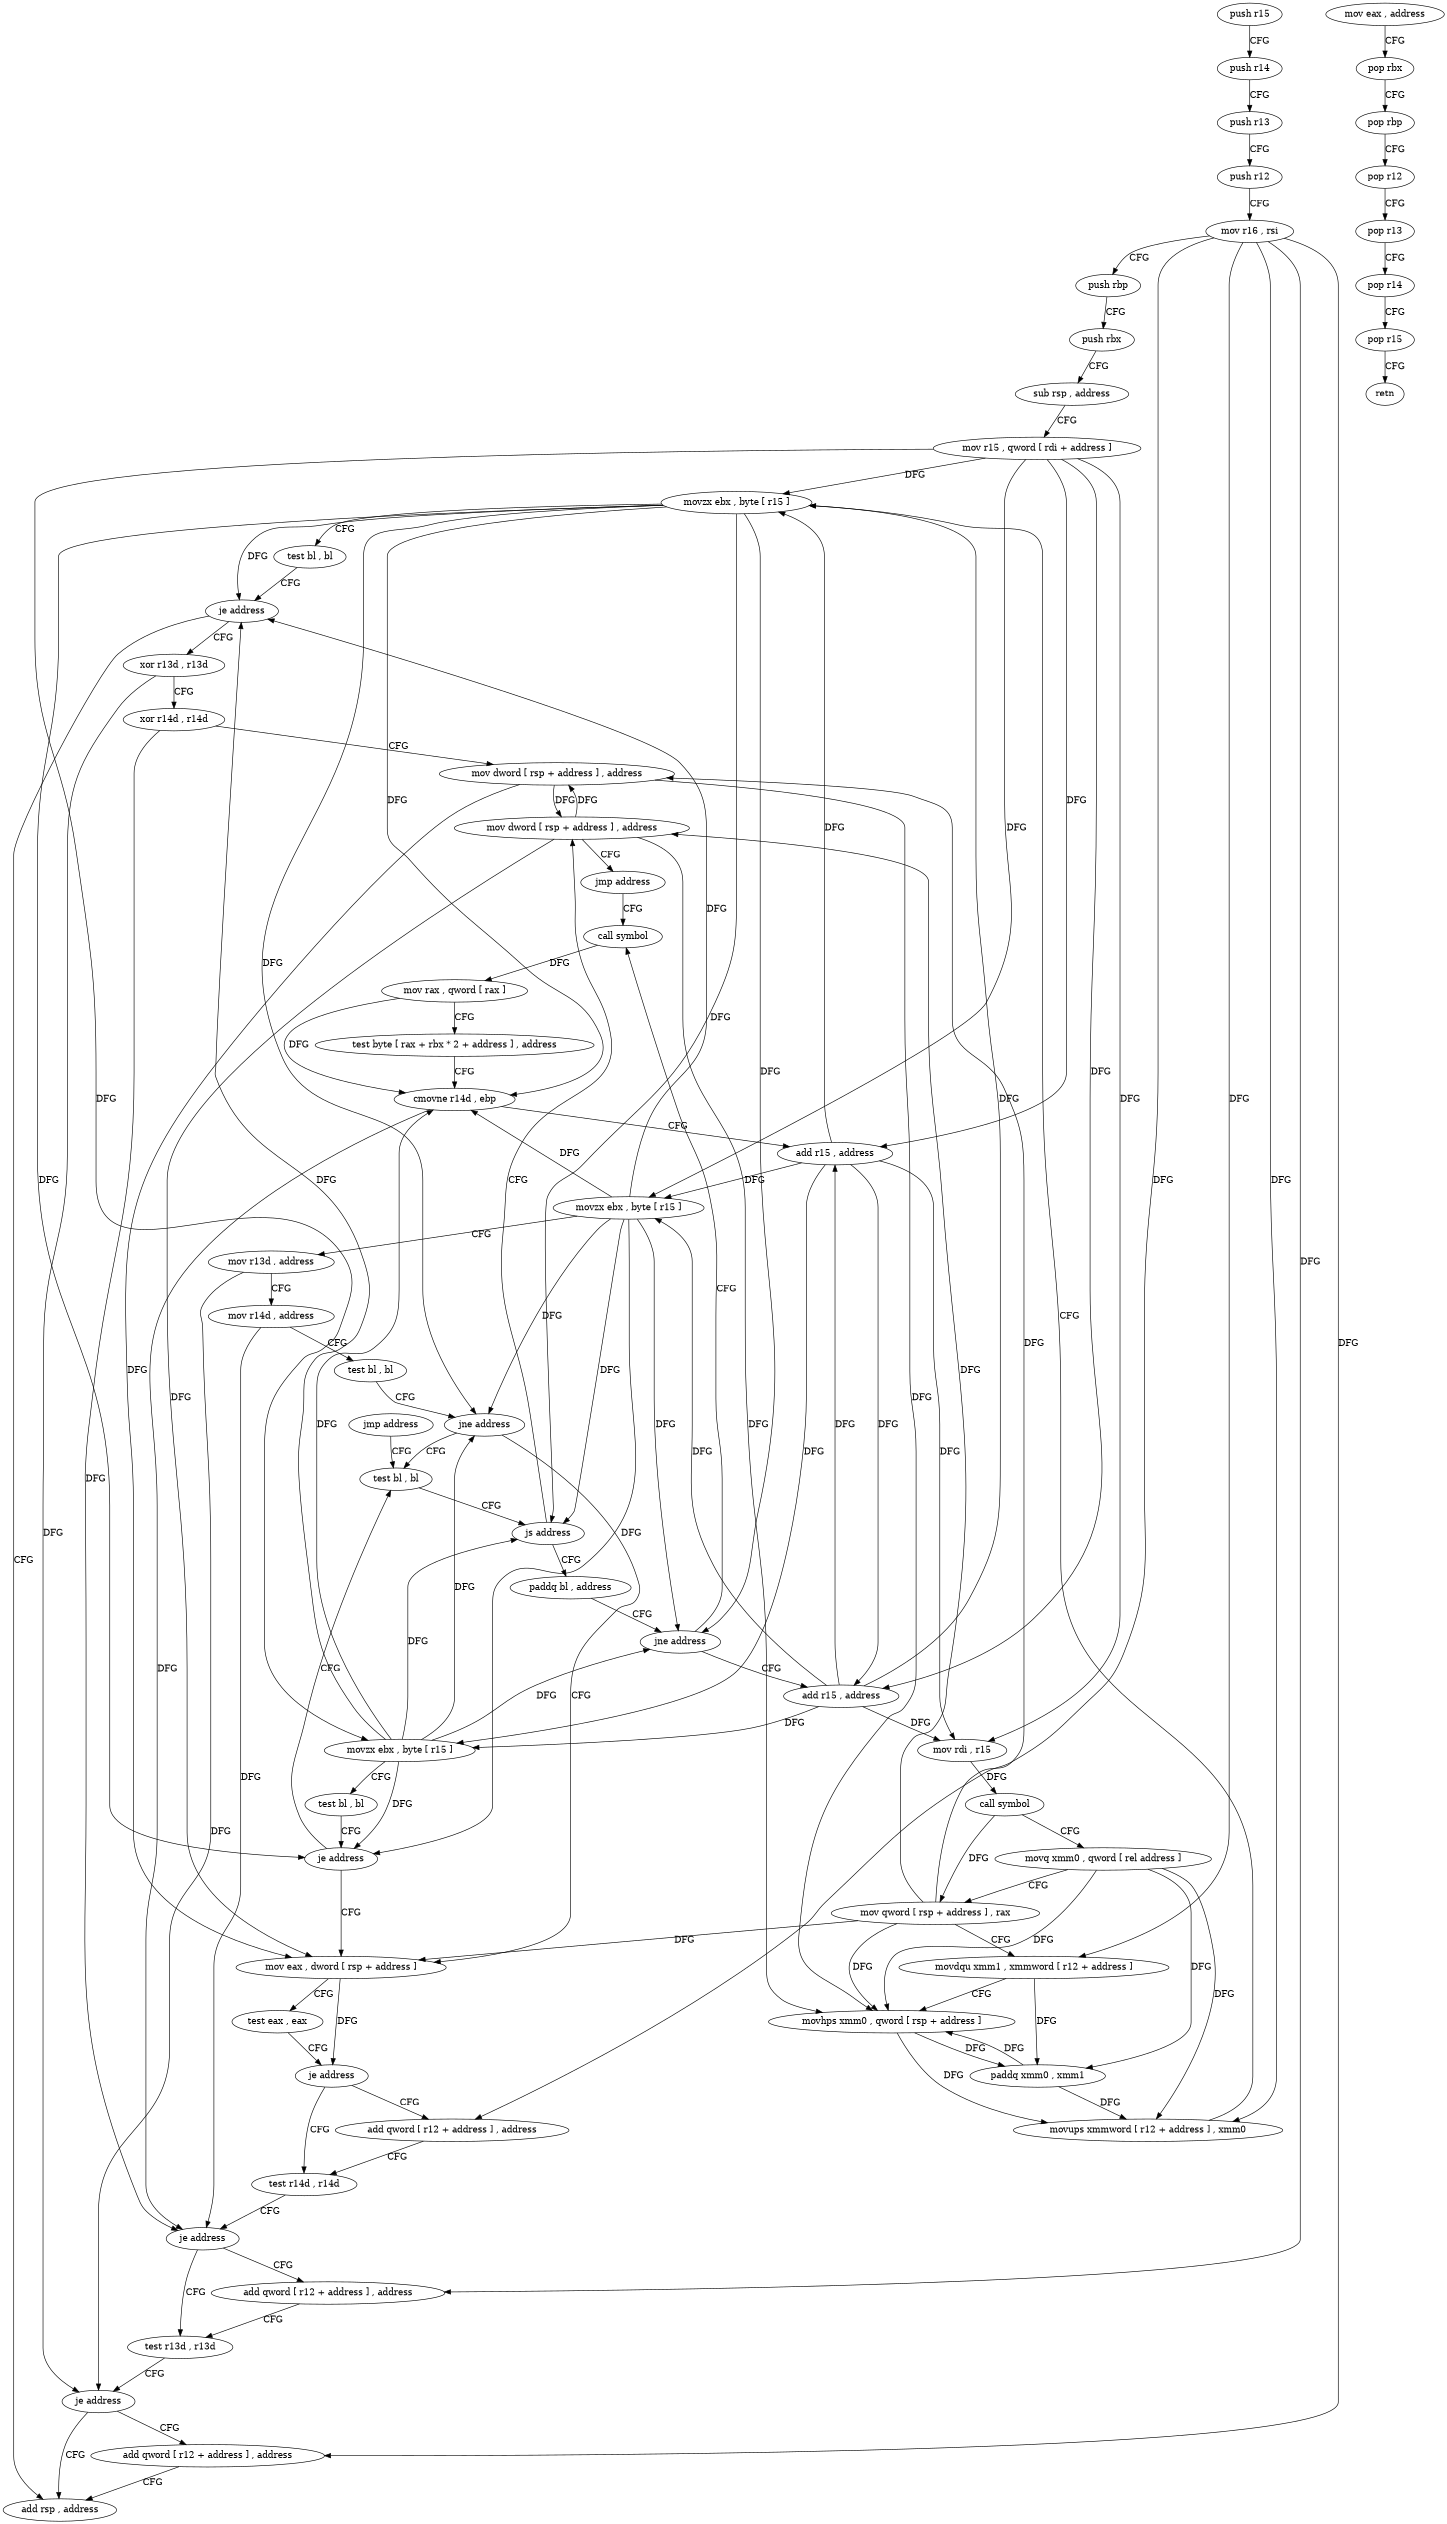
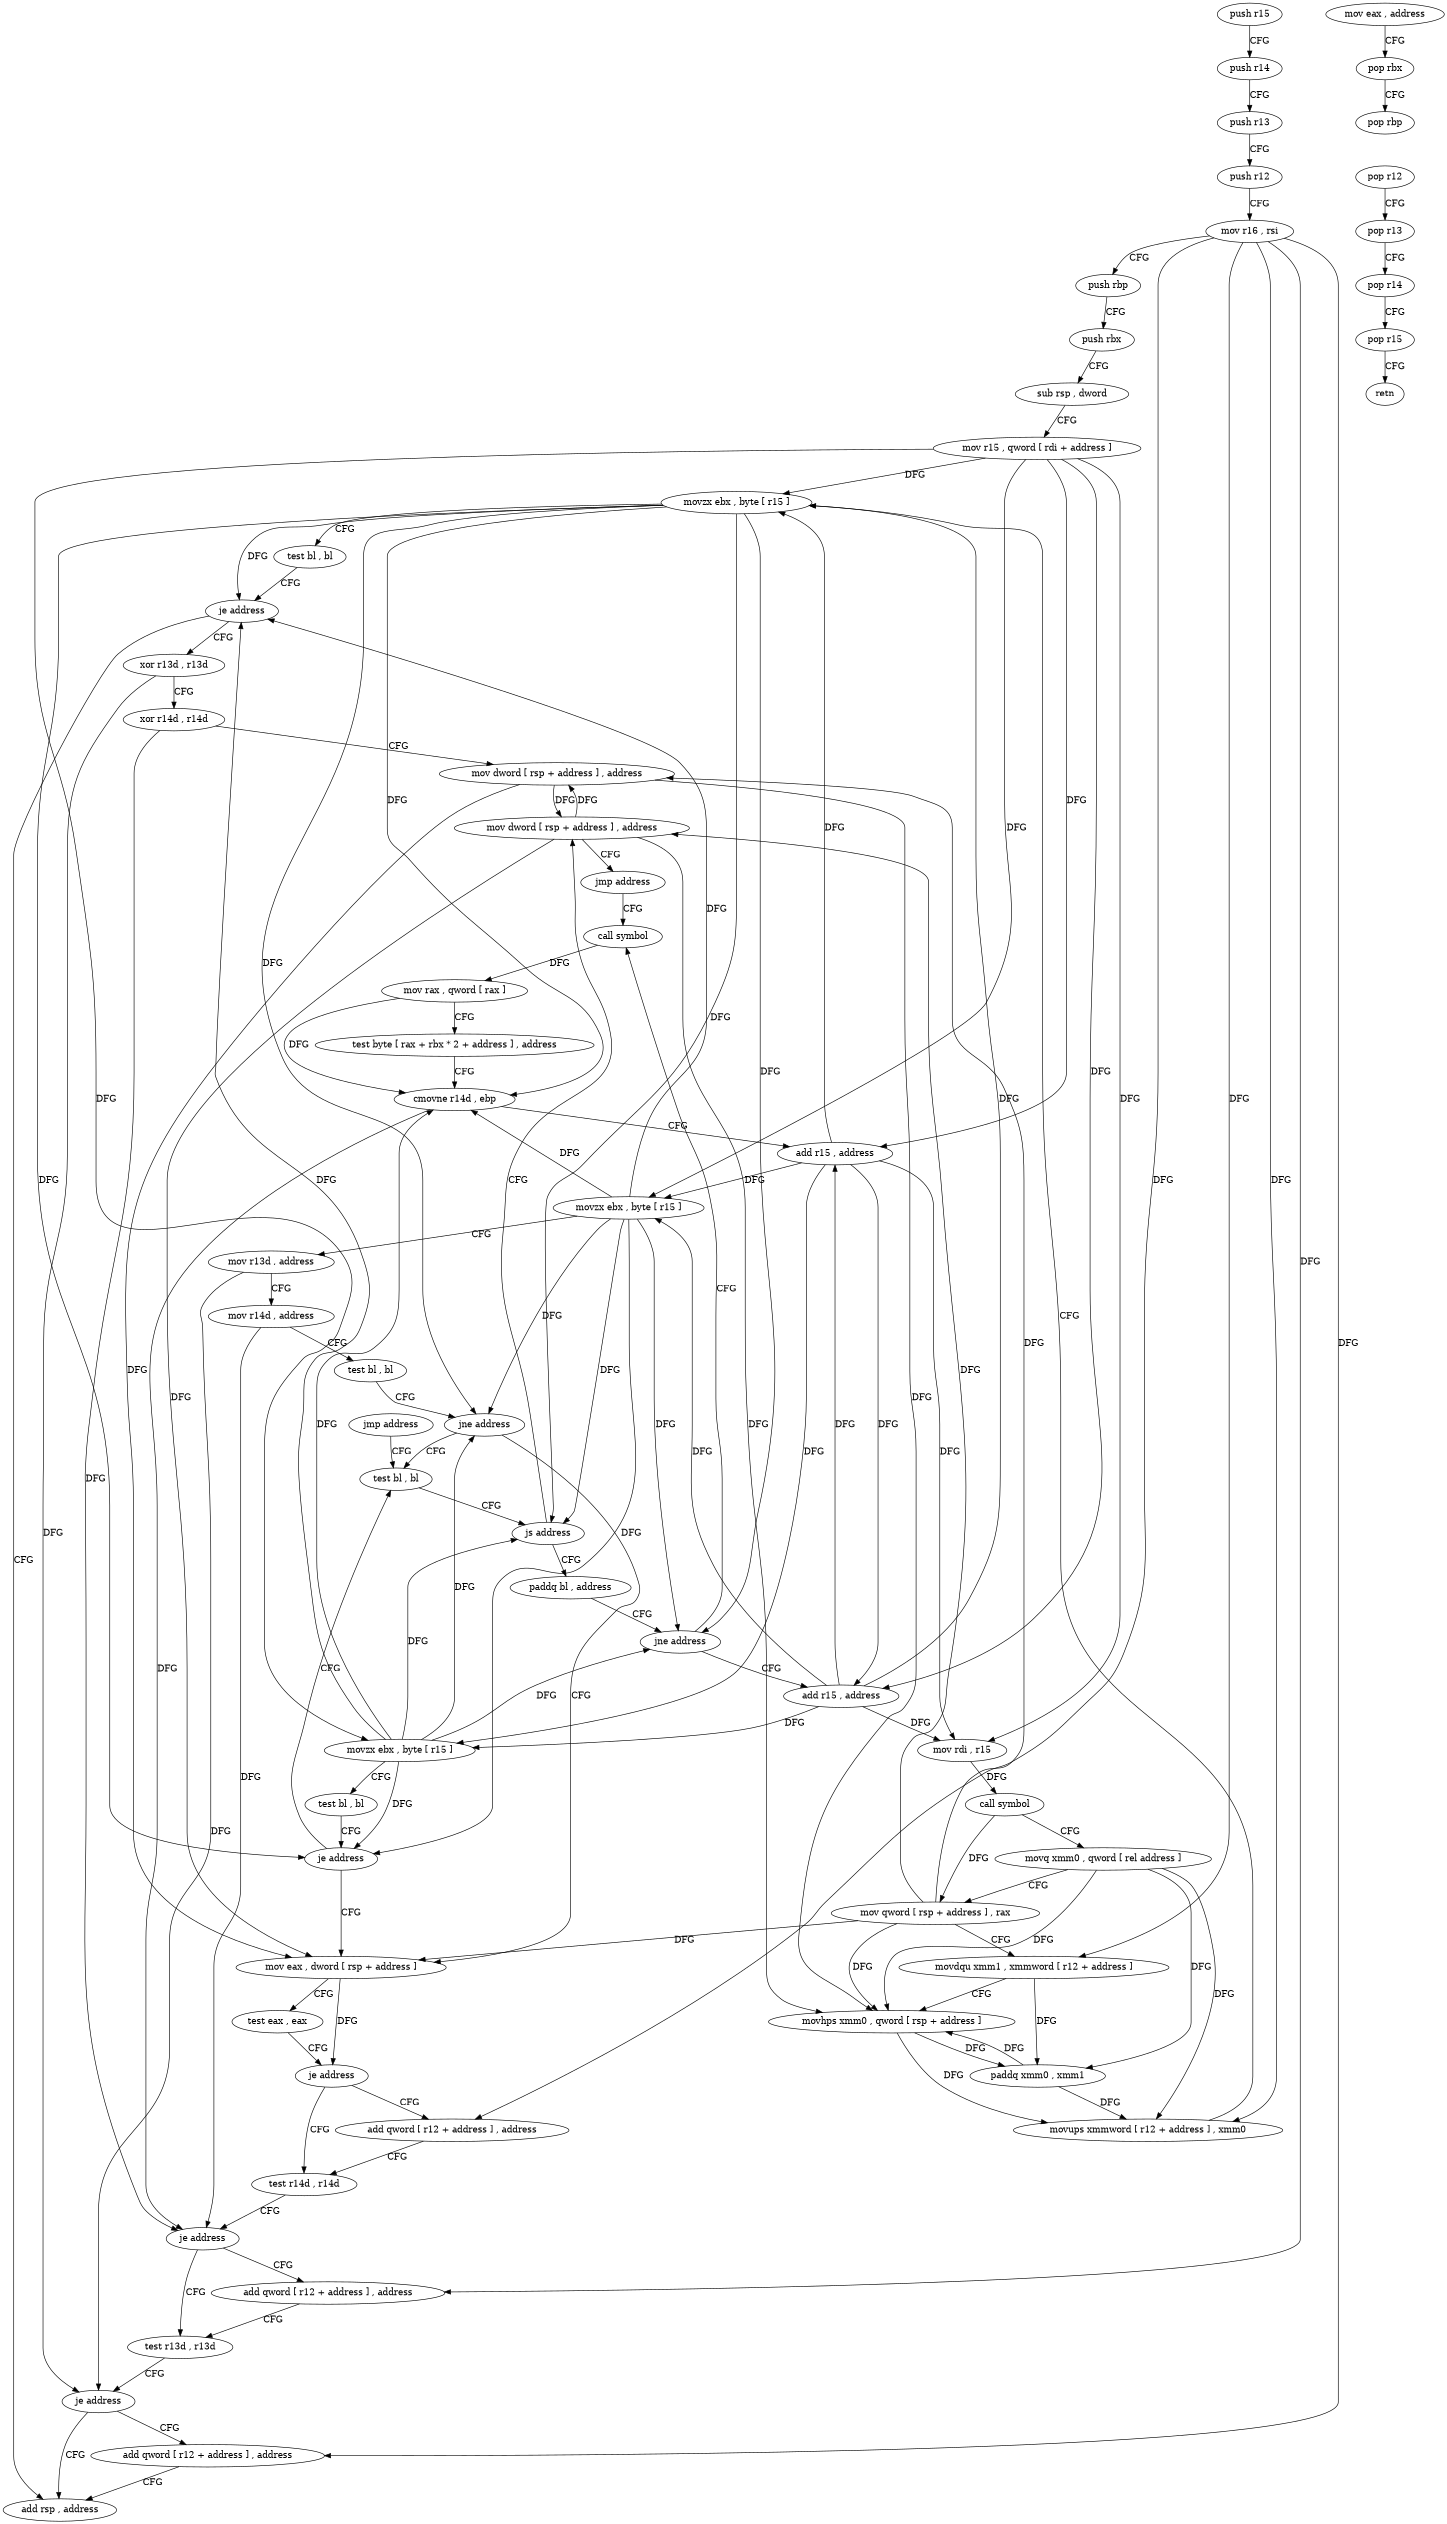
edge "pop rbp" -> "pop r12": removed, label "CFG"
node "sub rsp , address": label "sub rsp , address" -> "sub rsp , dword"
